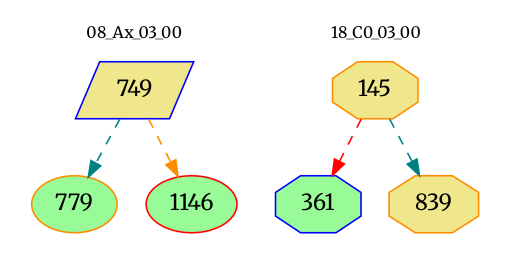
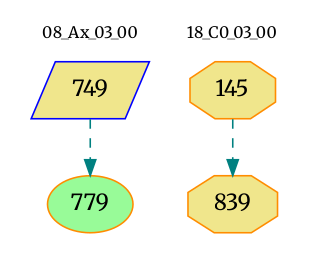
node "1146": removed
node "361": removed
